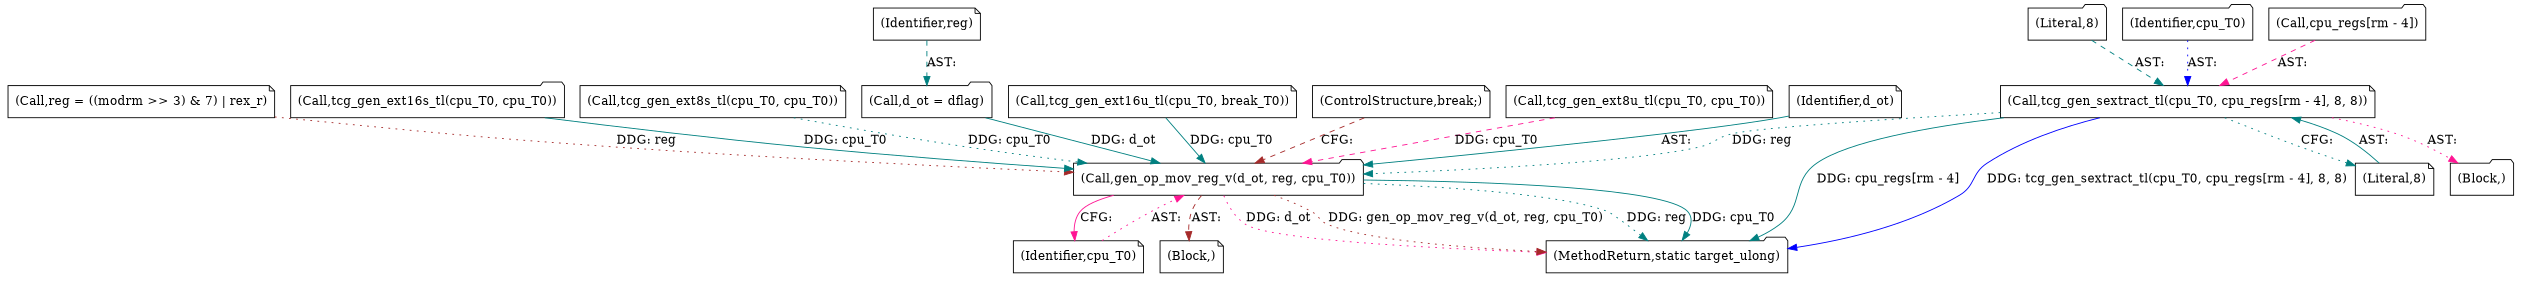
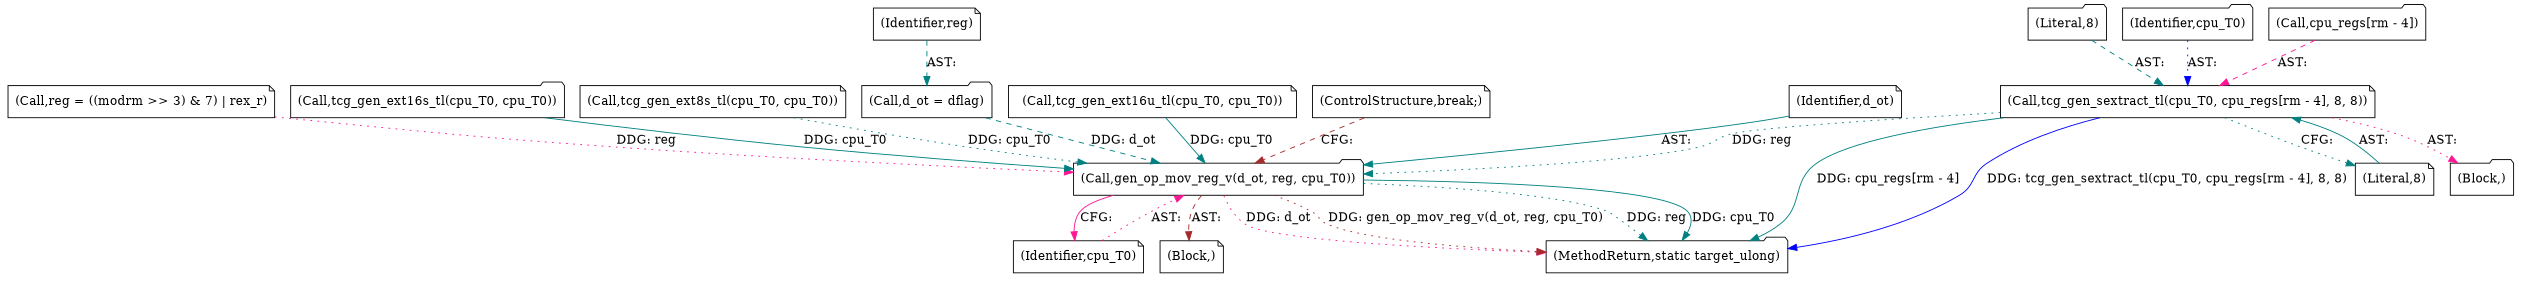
node "(Call,tcg_gen_ext16u_tl(cpu_T0, break_T0))": label "(Call,tcg_gen_ext16u_tl(cpu_T0, break_T0))" -> "(Call,tcg_gen_ext16u_tl(cpu_T0, cpu_T0))"
node "(Call,tcg_gen_ext8u_tl(cpu_T0, cpu_T0))": removed
edge "(Call,d_ot = dflag)" -> "(Call,gen_op_mov_reg_v(d_ot, reg, cpu_T0))": style solid -> dashed
edge "(Call,reg = ((modrm >> 3) & 7) | rex_r)" -> "(Call,gen_op_mov_reg_v(d_ot, reg, cpu_T0))": color brown -> deeppink
